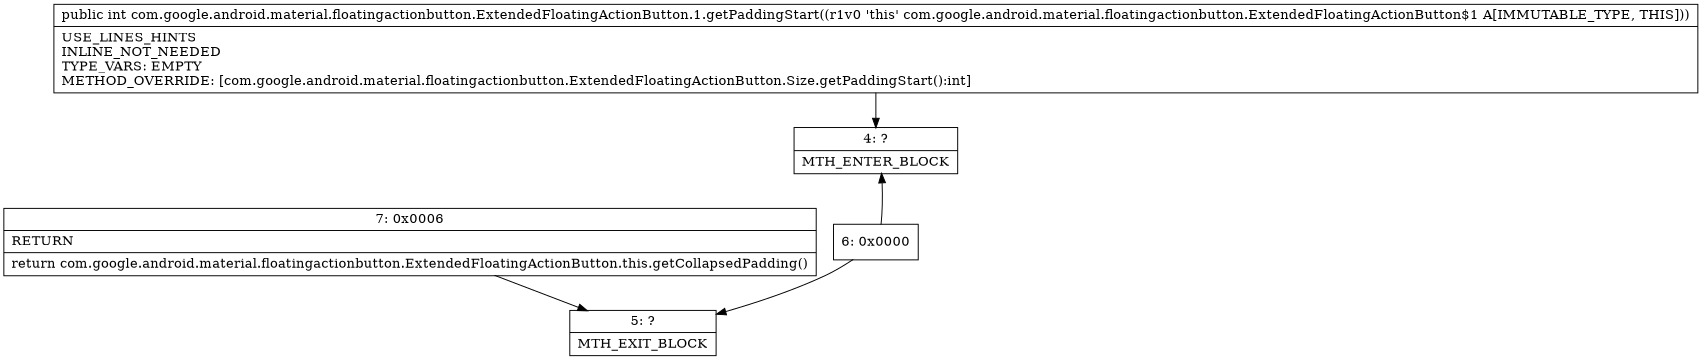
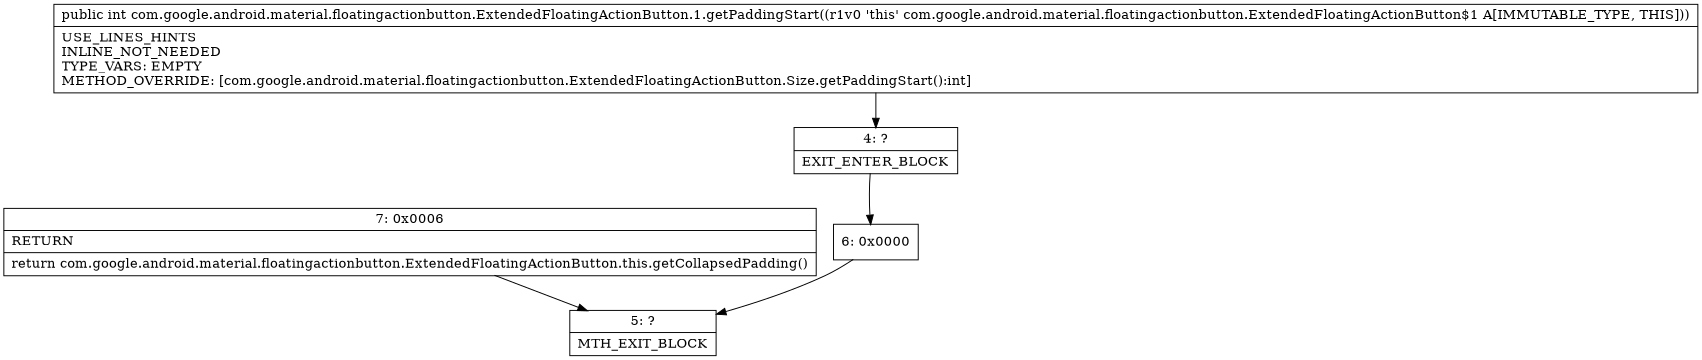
node "4: ?": text "MTH_ENTER_BLOCK" -> "EXIT_ENTER_BLOCK"
edge "6: 0x0000" -> "4: ?": reversed
